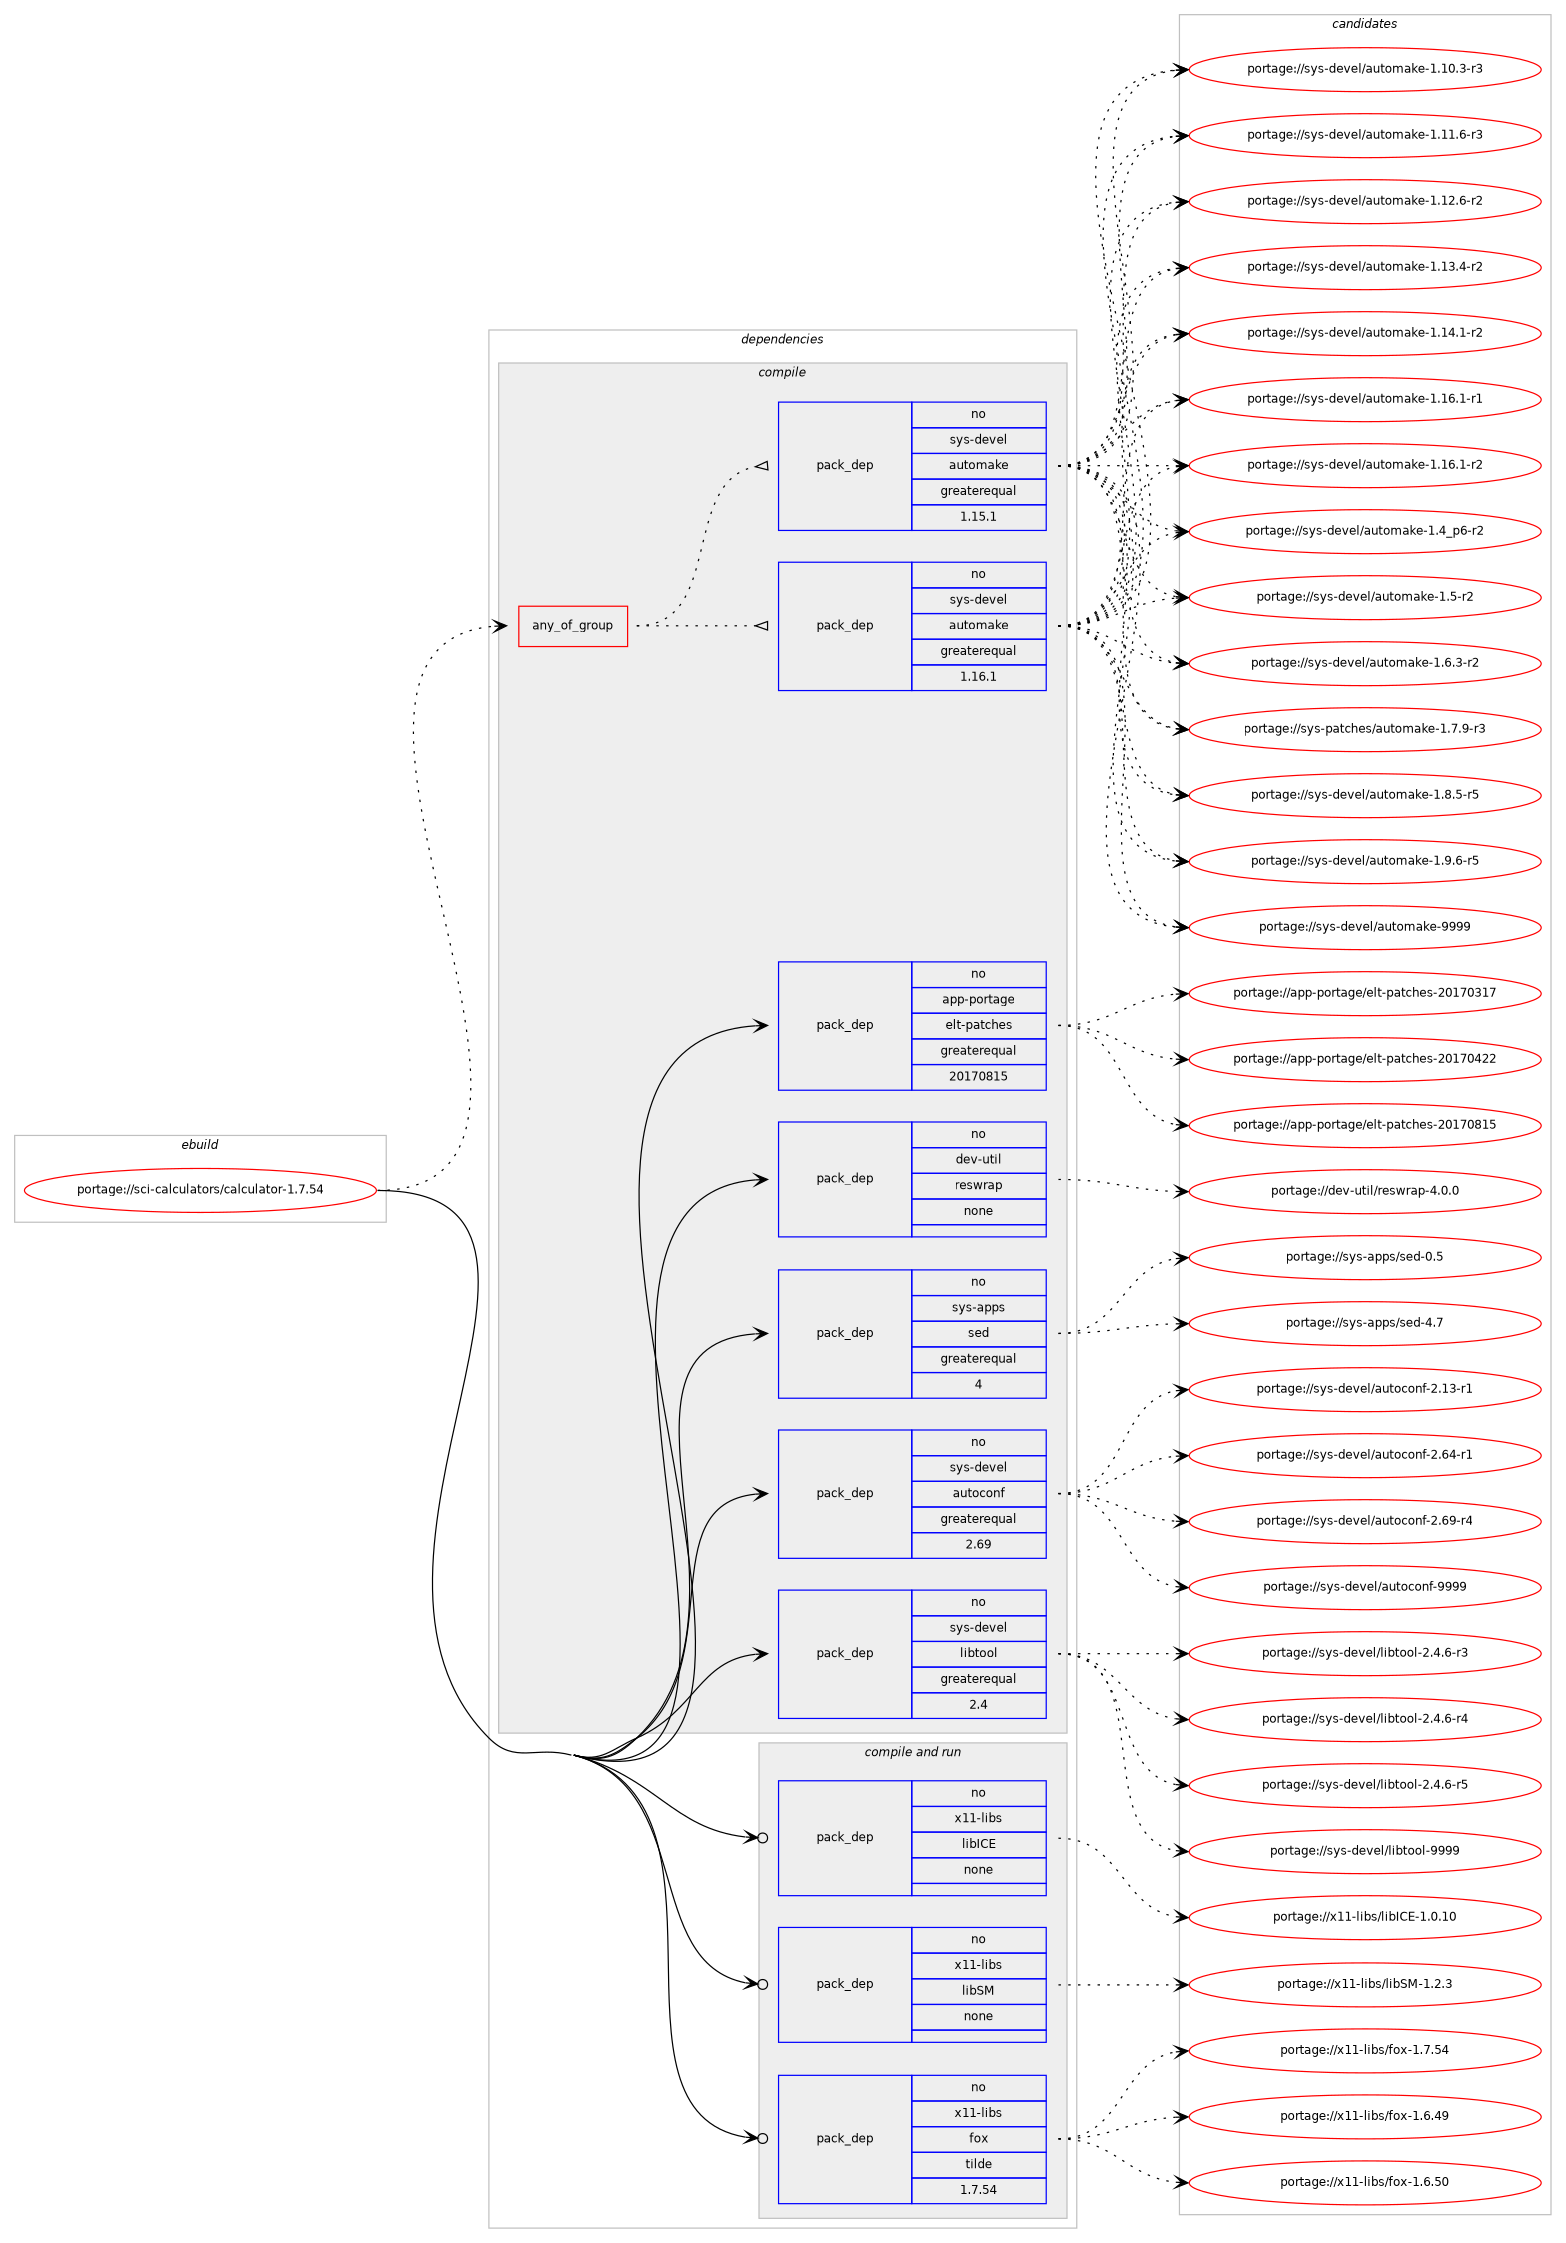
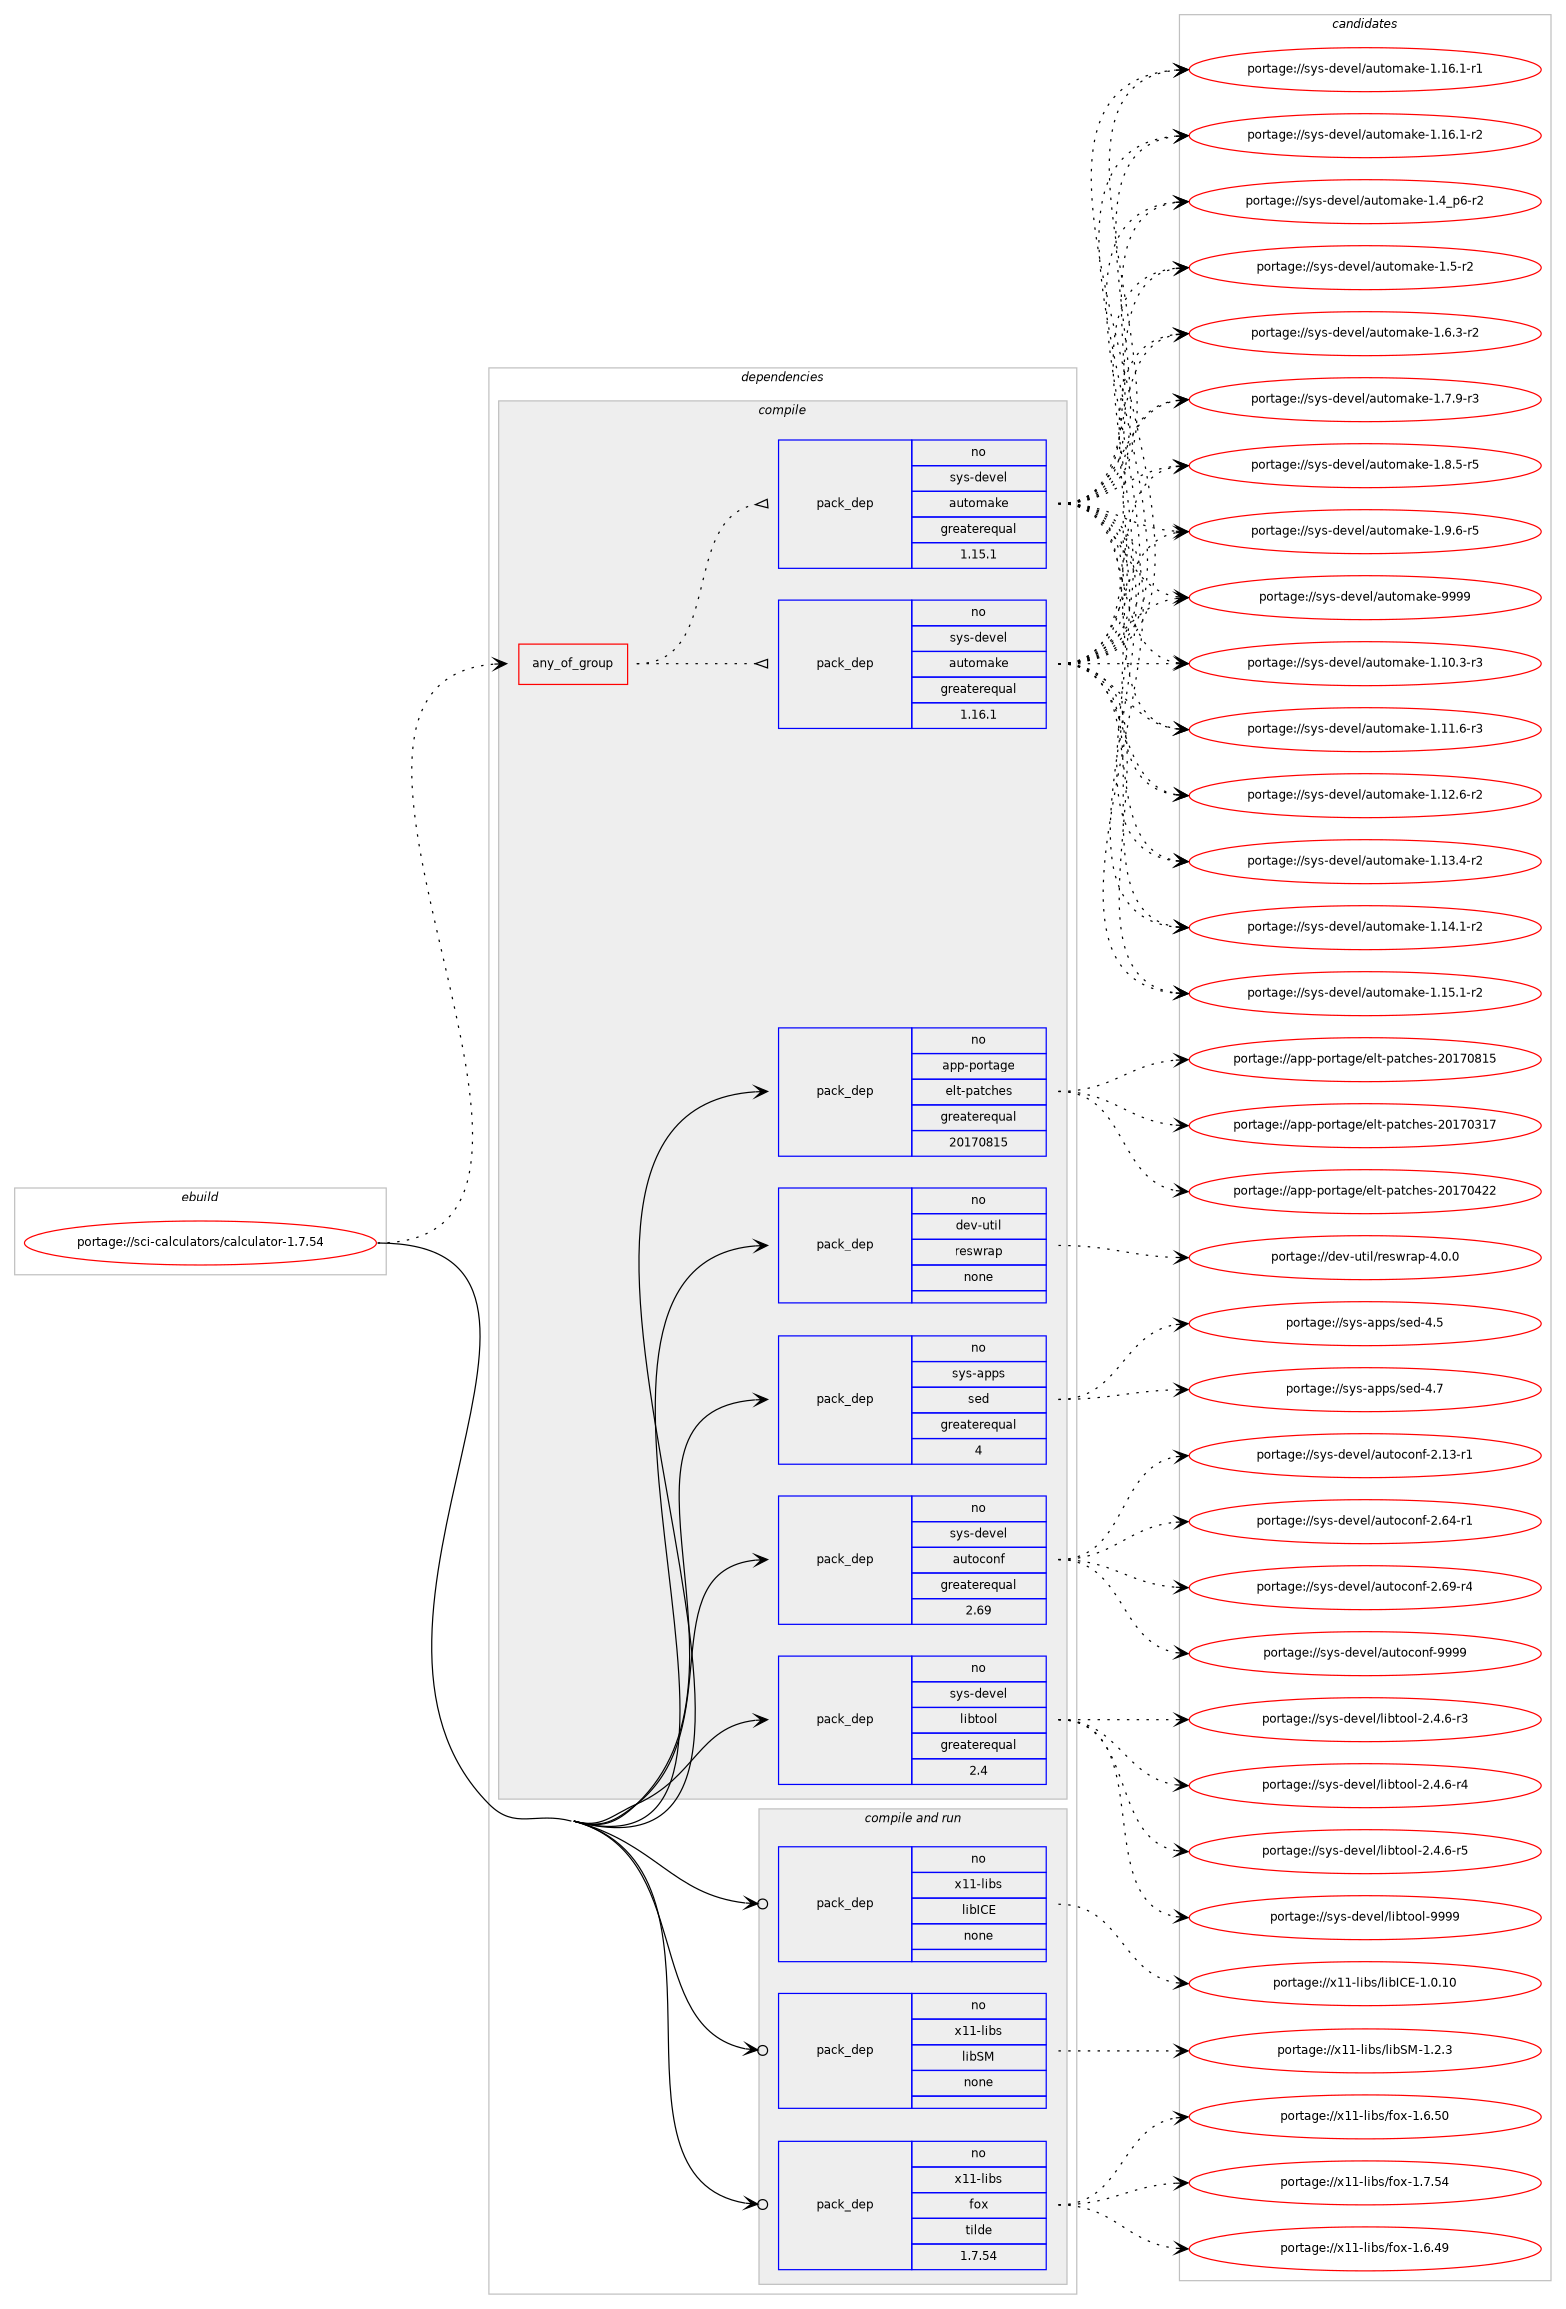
node "portage://sys-patches/automake-1.7.9-r3": label "portage://sys-patches/automake-1.7.9-r3" -> "portage://sys-devel/automake-1.7.9-r3"
node "portage://sys-devel/automake-1.15.1-r2": added
node "portage://sys-apps/sed-0.5": label "portage://sys-apps/sed-0.5" -> "portage://sys-apps/sed-4.5"
